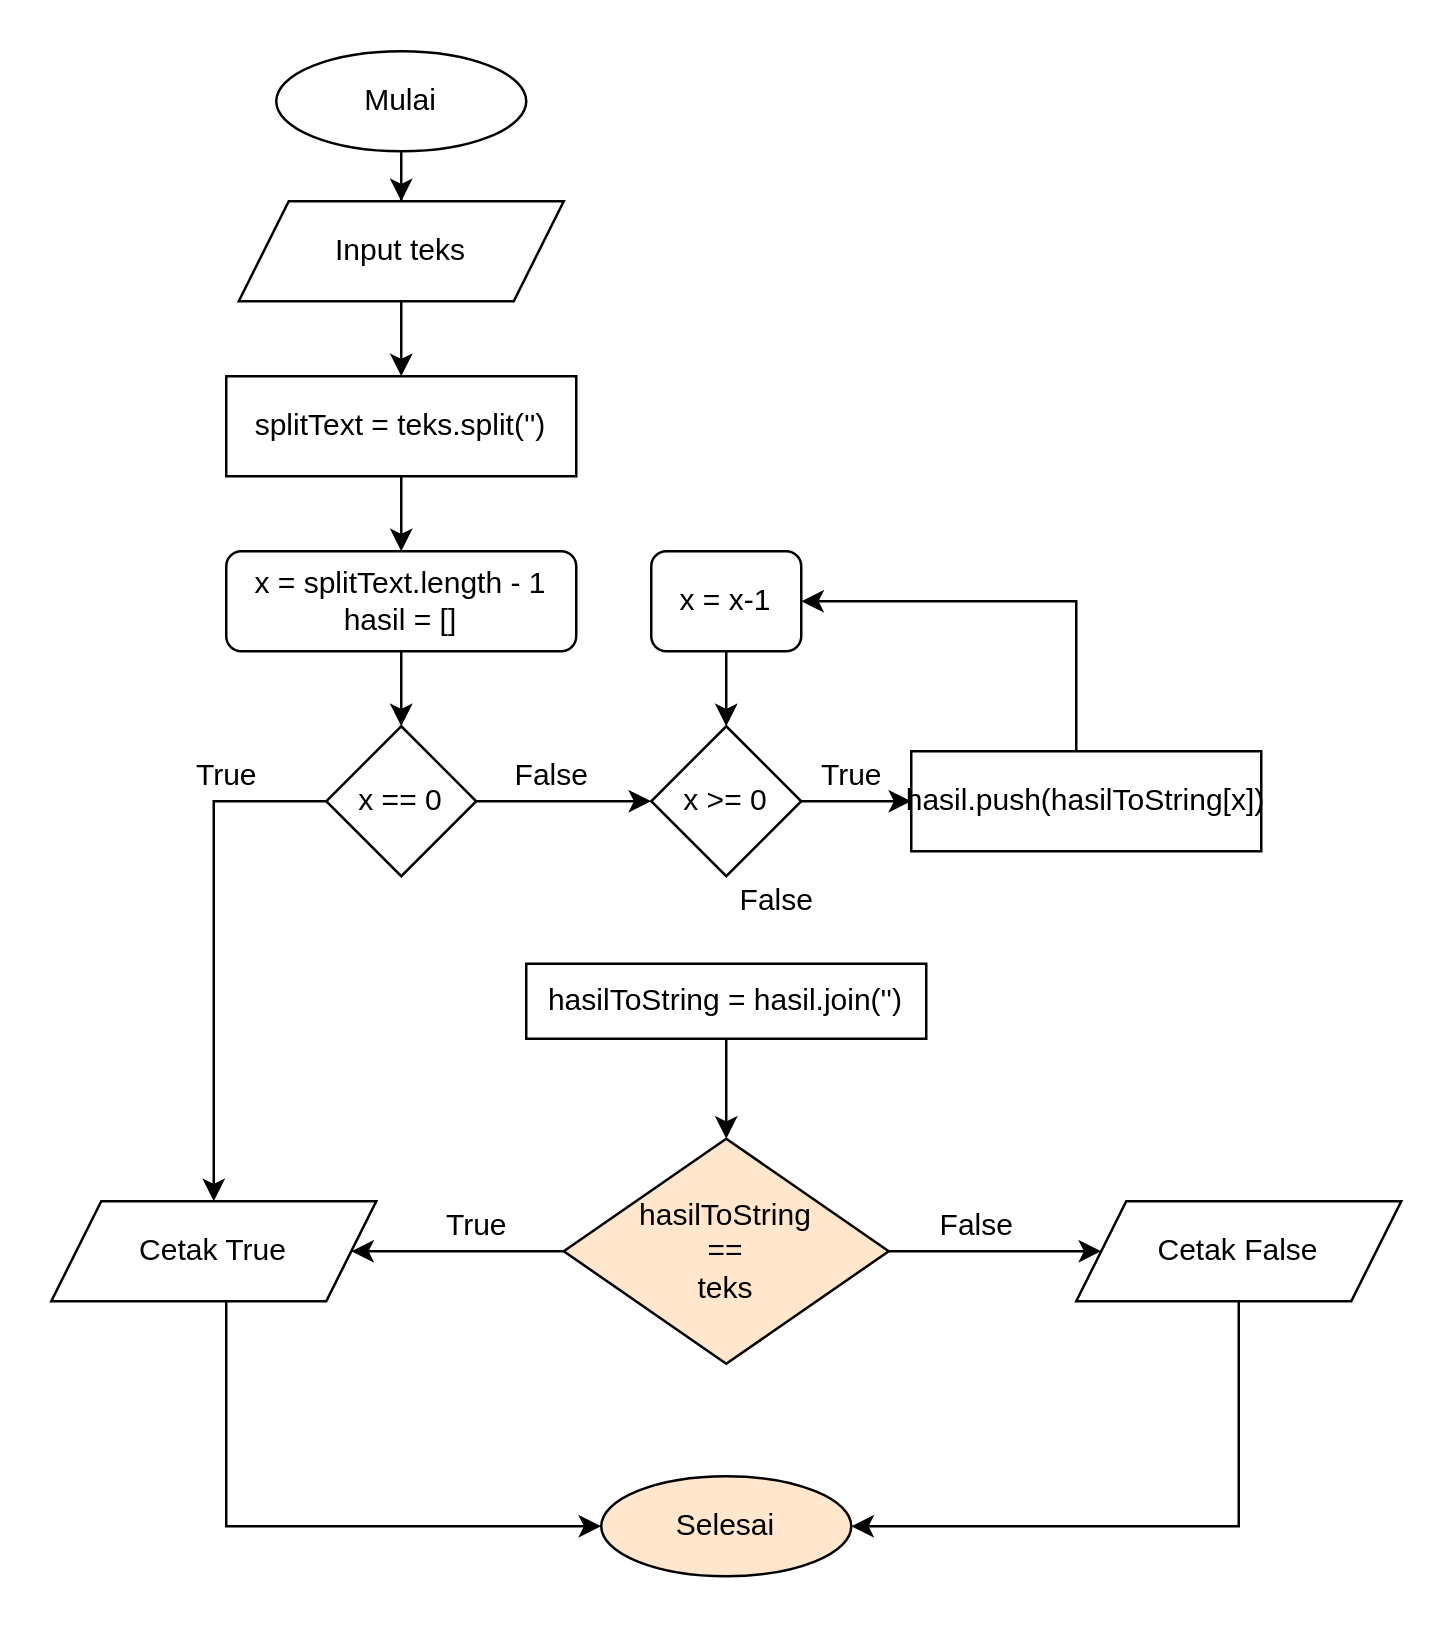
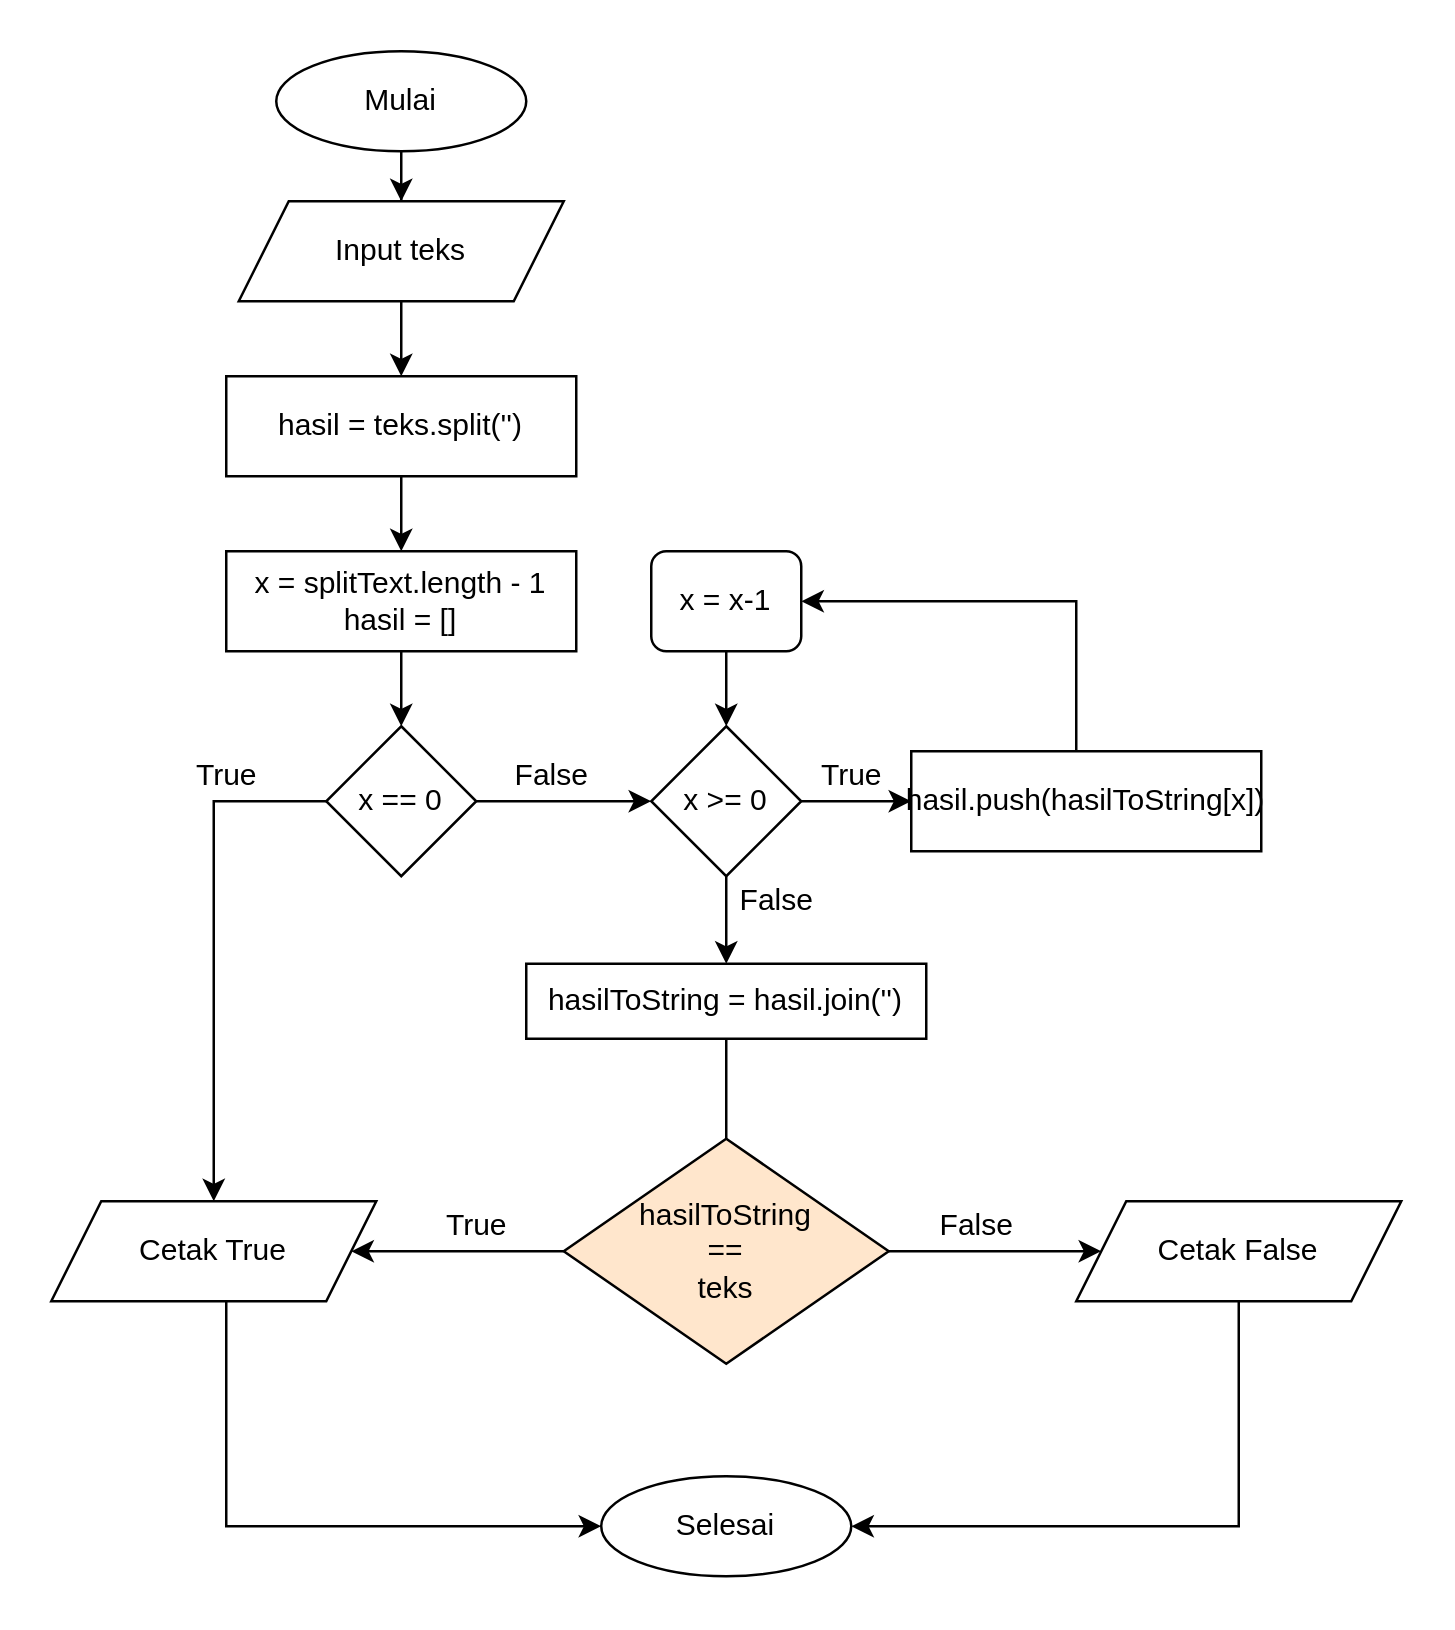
node "splitText = teks.split('')": label "splitText = teks.split('')" -> "hasil = teks.split('')"
node "x = splitText.length - 1 hasil = []": shape rounded rectangle -> rectangle
edge "x >= 0" -> "hasilToString = hasil.join('')": added
edge "hasilToString = hasil.join('')" -> "hasilToString == teks": arrowhead classic -> none
node "Selesai": fillcolor #ffe6cc -> #ffffff
